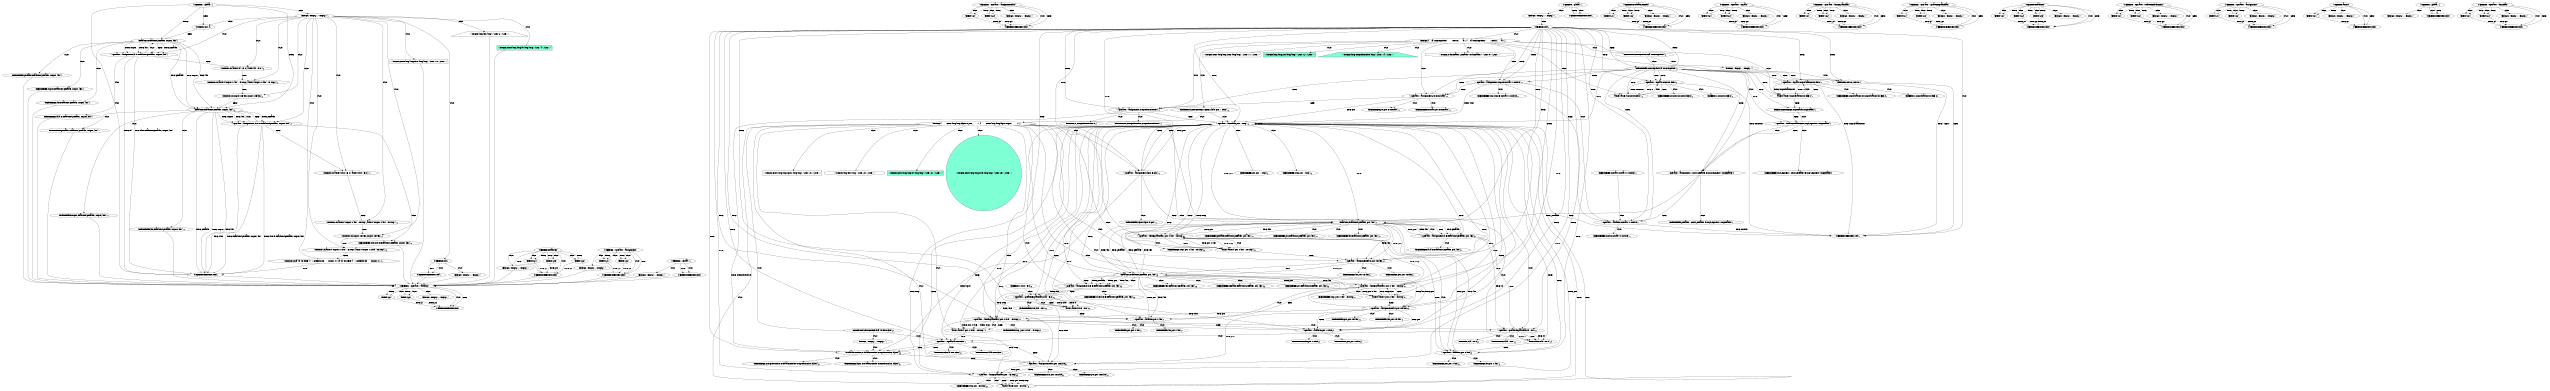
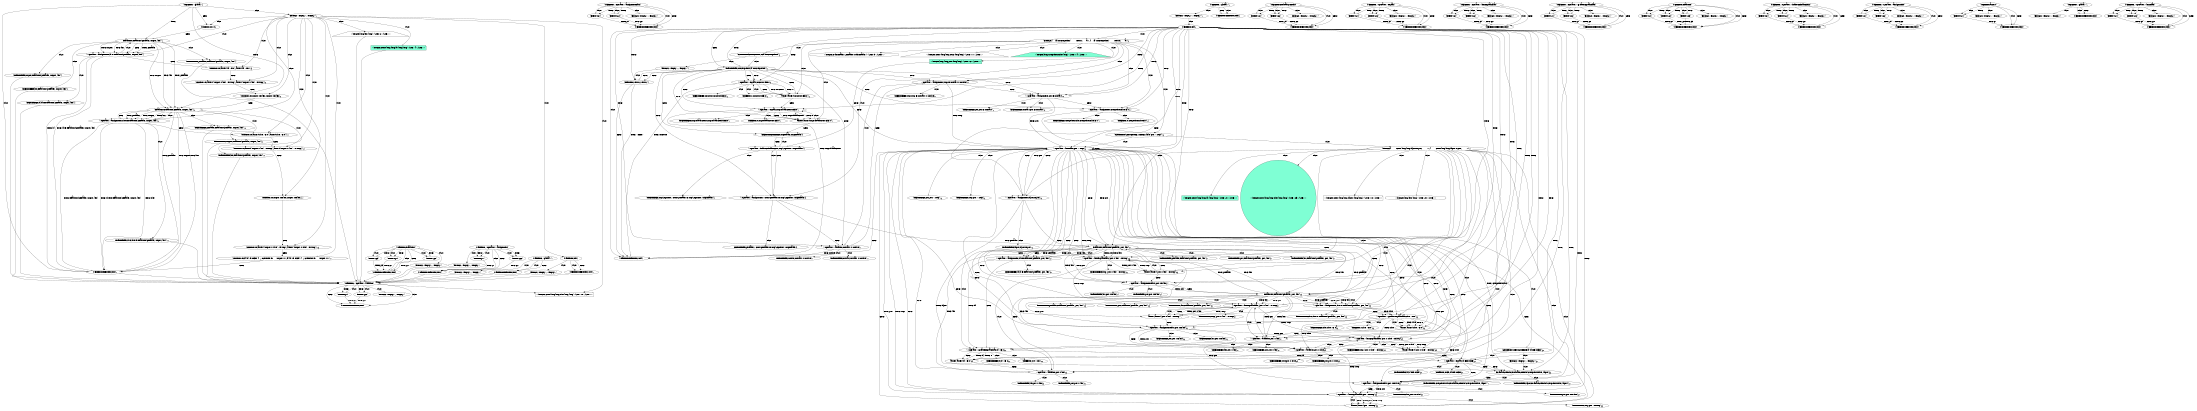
node "<(LOCAL,const long long stop: long long)<SUB>11</SUB>>": shape note -> trapezium
edge "(IDENTIFIER,m_cue_points,if (m_cue_points))" -> "(<operator>.indirectFieldAccess,m_pSegment->m_pReader)": now "<(LOCAL,long long pos: long long)<SUB>12</SUB>>" -> "(<operator>.indirectFieldAccess,m_pSegment->m_pReader)"
edge "(assert,assert(m_count == 0))" -> "(<operator>.equals,m_preload_count == 0)": added, label "CFG:"
edge "<(LOCAL,const long long size: long long)<SUB>10</SUB>>" -> "(METHOD,<operator>.addition)": reversed
edge "(IDENTIFIER,m_start,m_start + m_size)" -> "(<operator>.addition,m_start + m_size)": reversed
edge "(LITERAL,0,size >= 0)" -> "(<operator>.greaterEqualsThan,size >= 0)": reversed
edge "(<operator>.greaterEqualsThan,id >= 0)" -> "(<operator>.equals,id == 0x3B)": label "AST: " -> "DDG: id"
